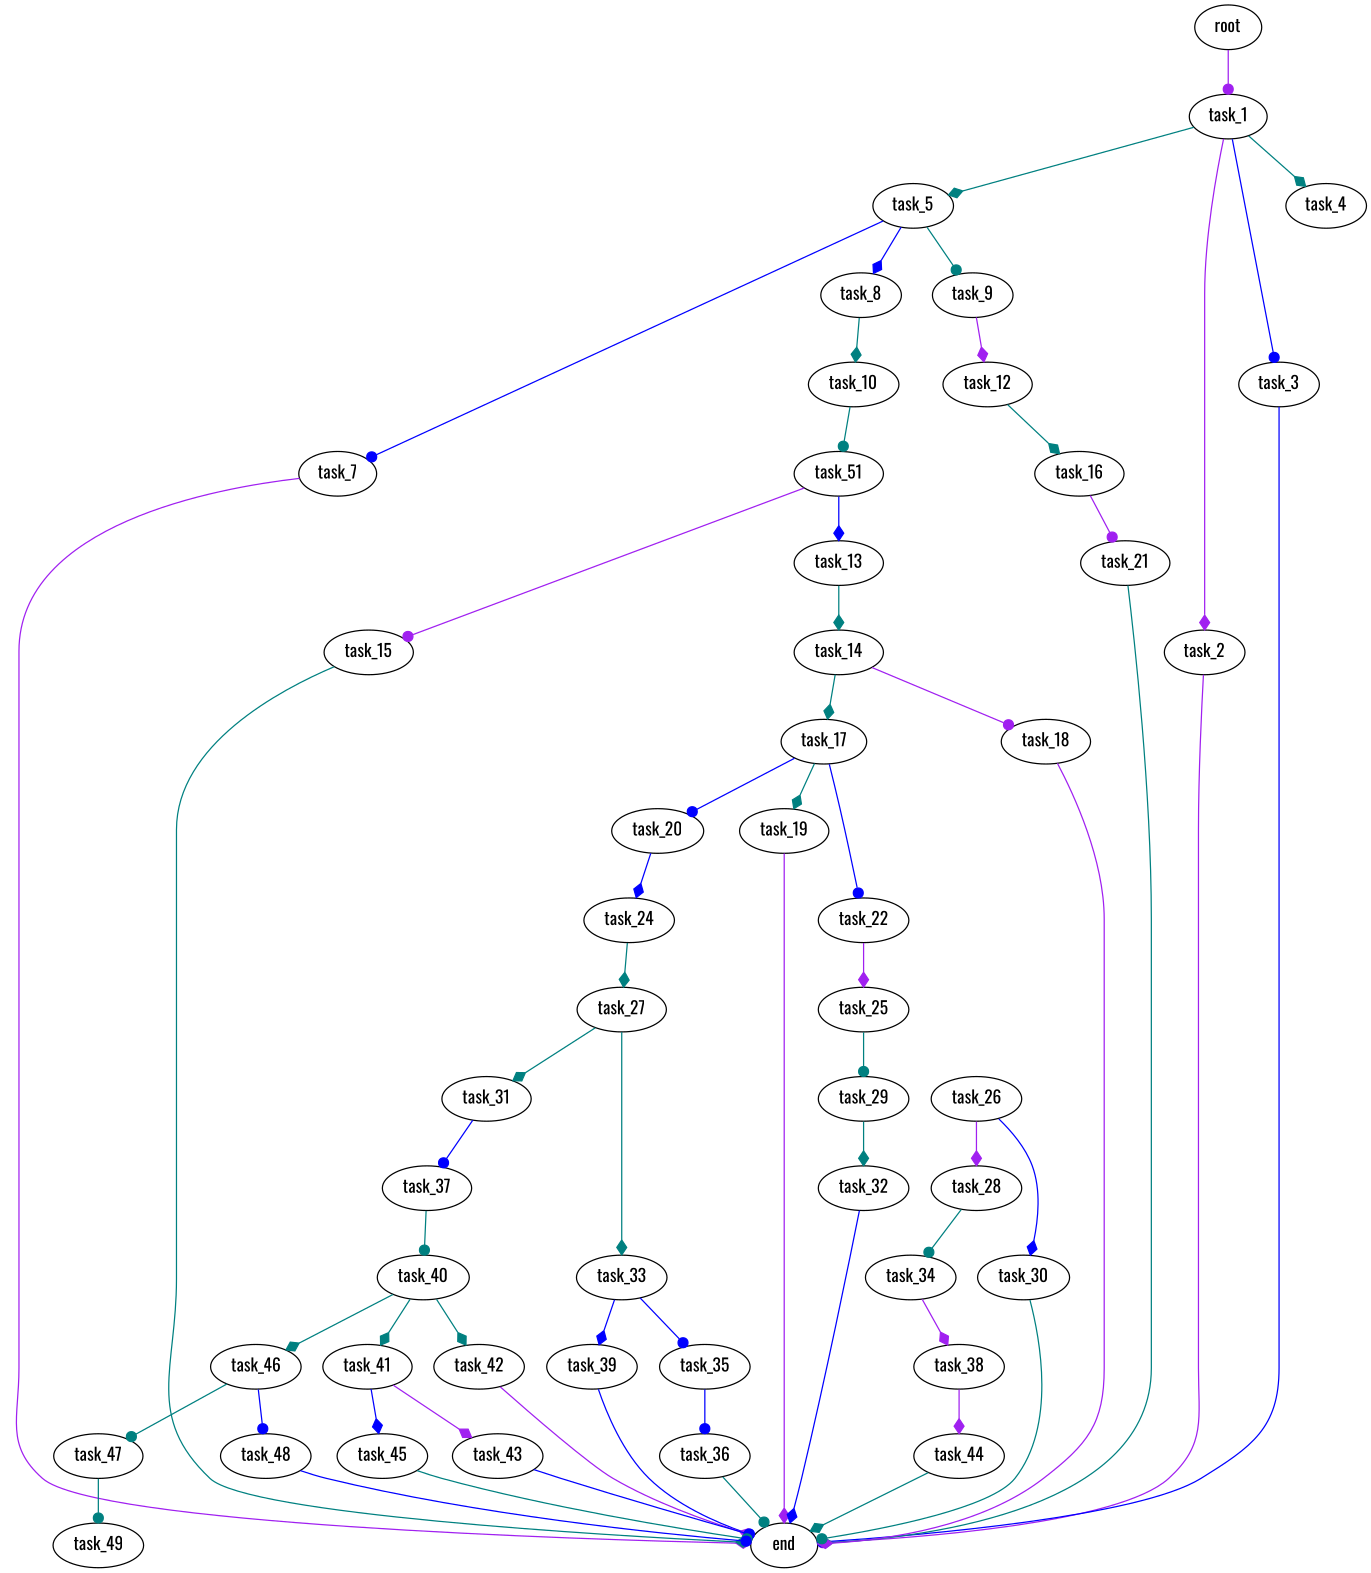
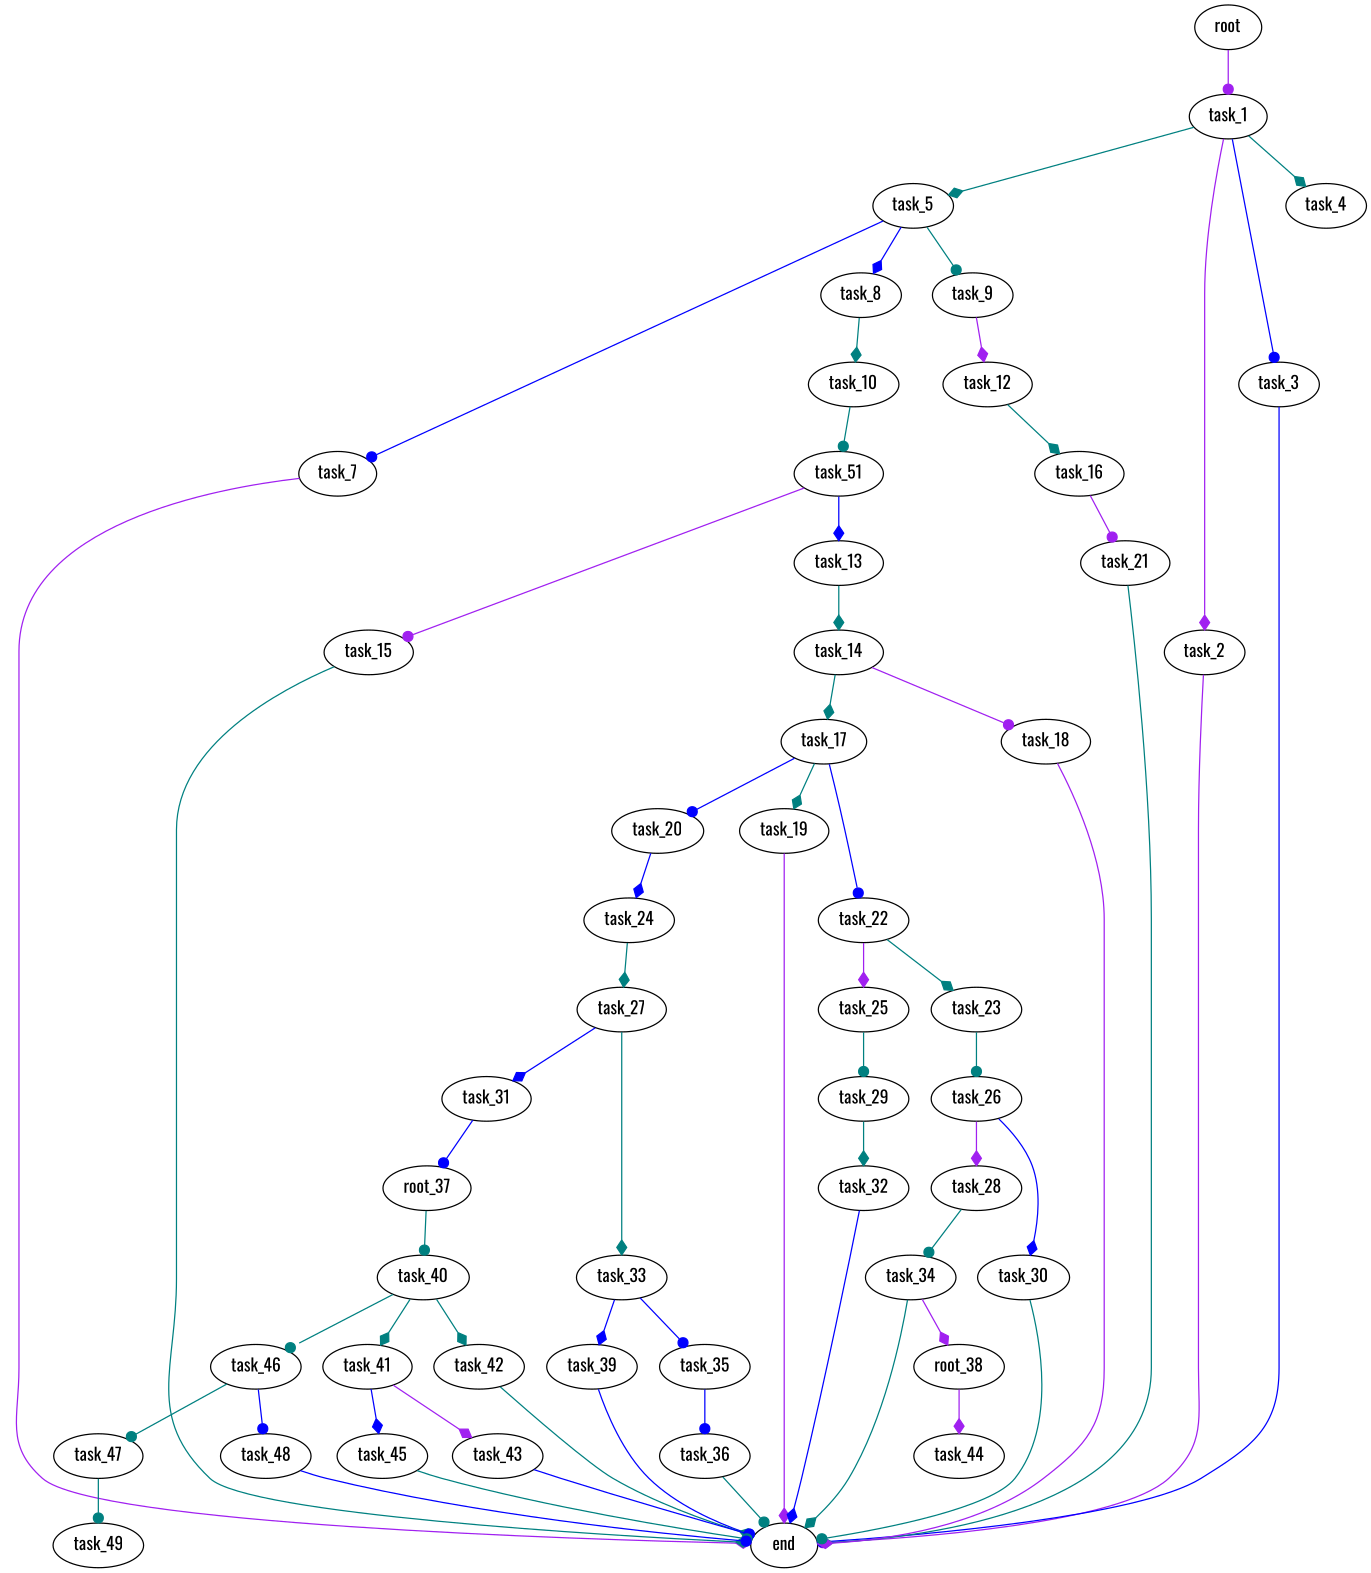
node "task_23": added
edge "task_27" -> "task_31": color teal -> blue
node "task_37": label "task_37" -> "root_37"
edge "task_40" -> "task_46": arrowhead diamond -> dot
node "task_38": label "task_38" -> "root_38"
edge "task_42" -> "end": color purple -> teal
edge "task_44" -> "end": now "task_34" -> "end"
